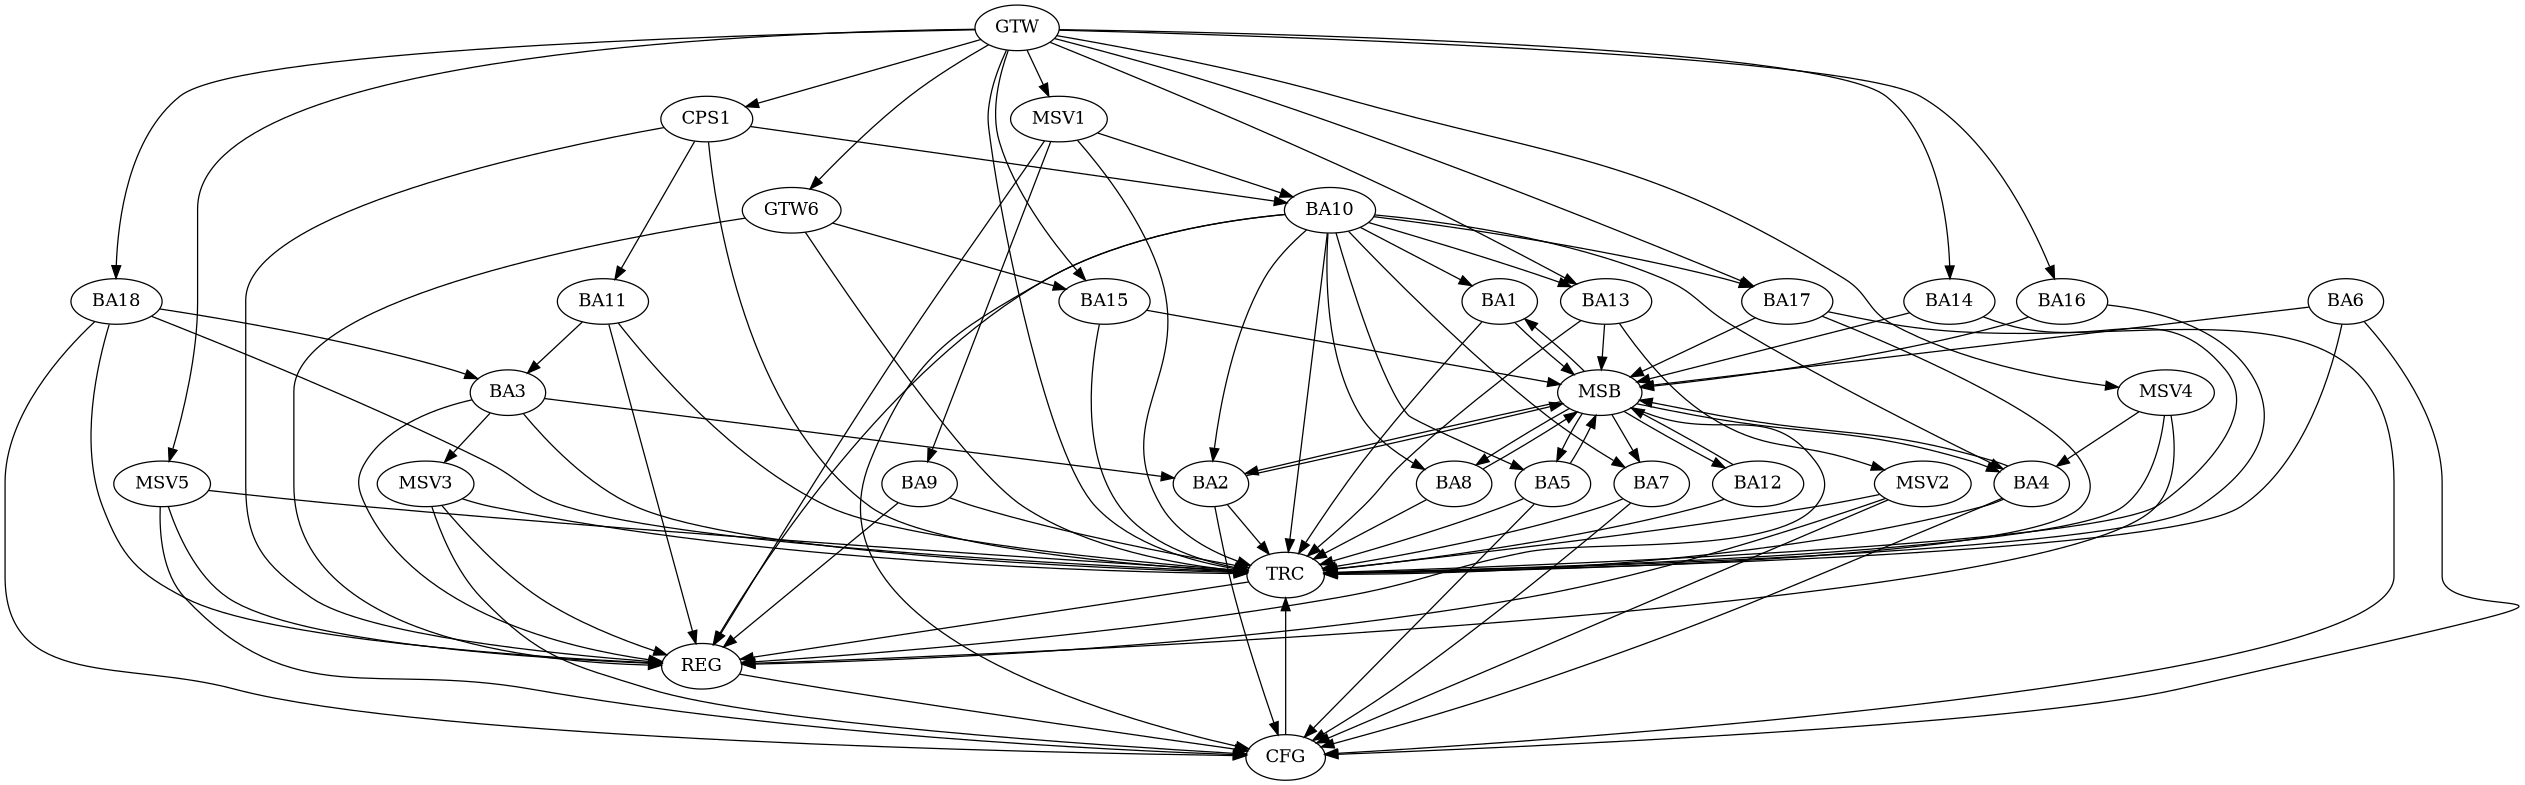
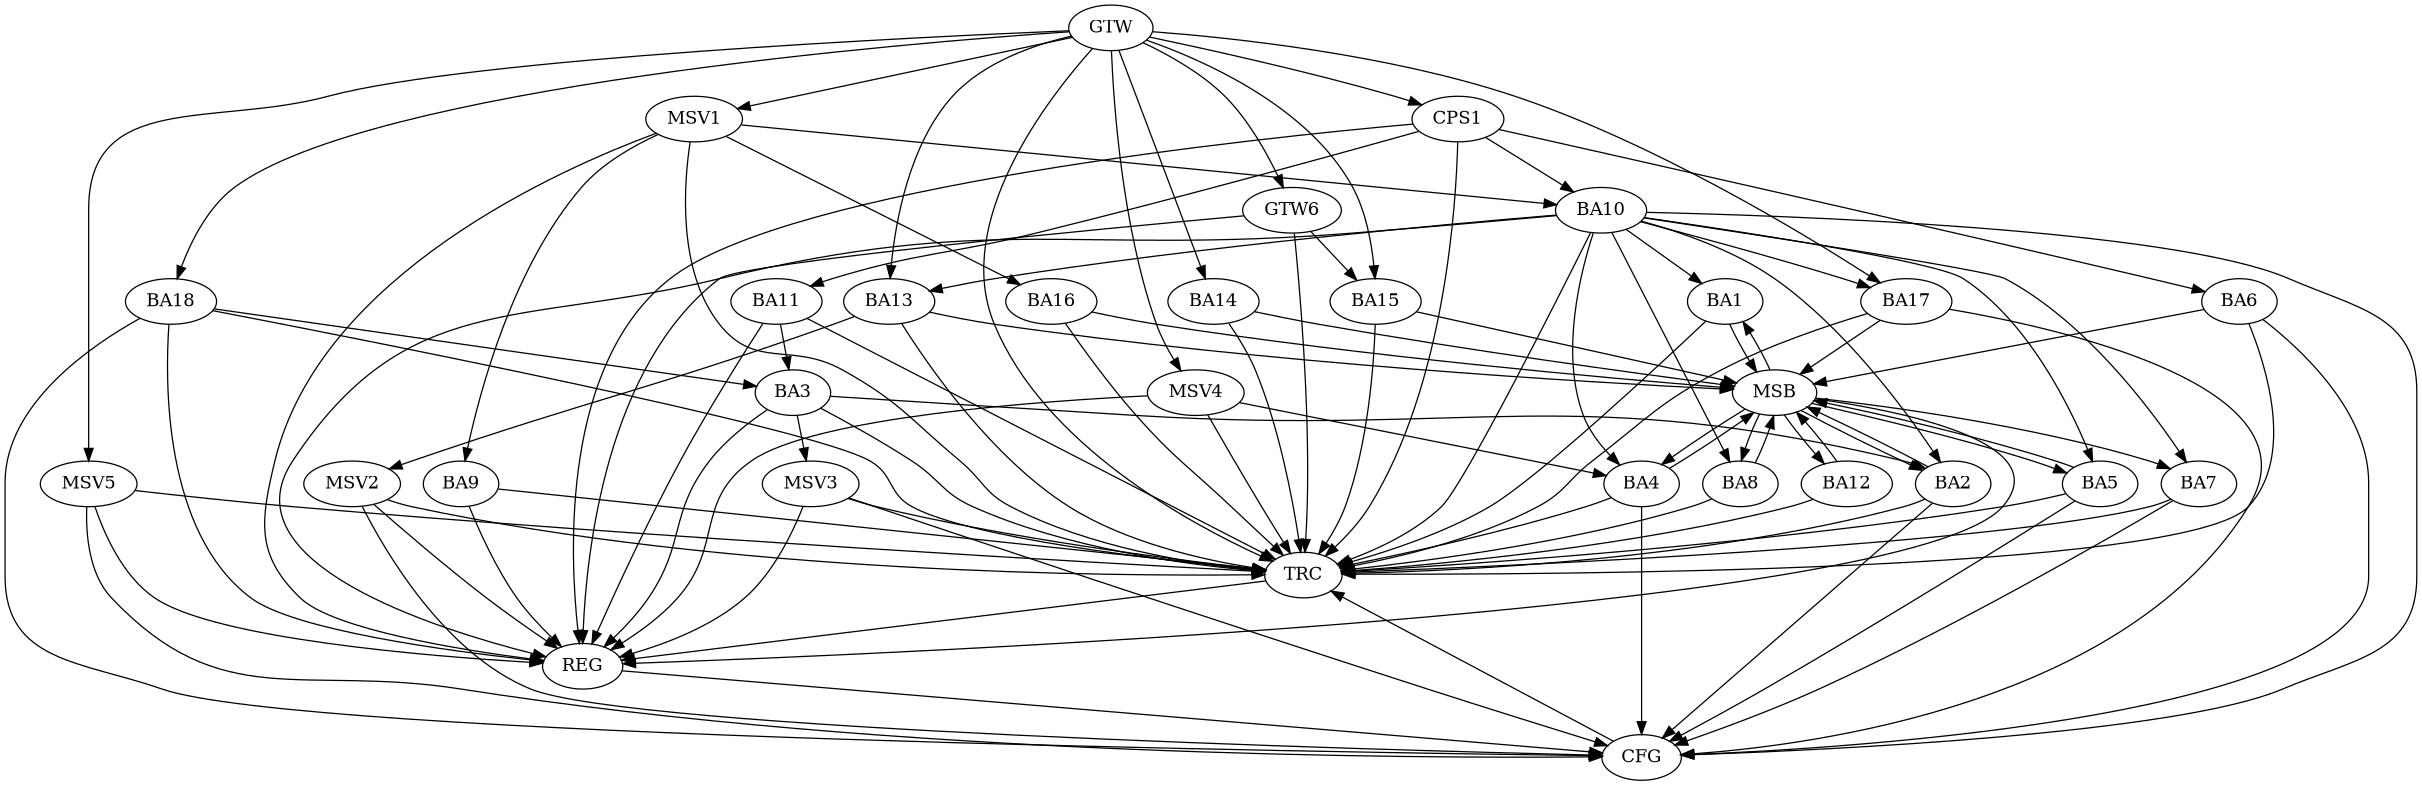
edge "GTW" -> "BA16": now "MSV1" -> "BA16"
edge "CPS1" -> "BA6": added
